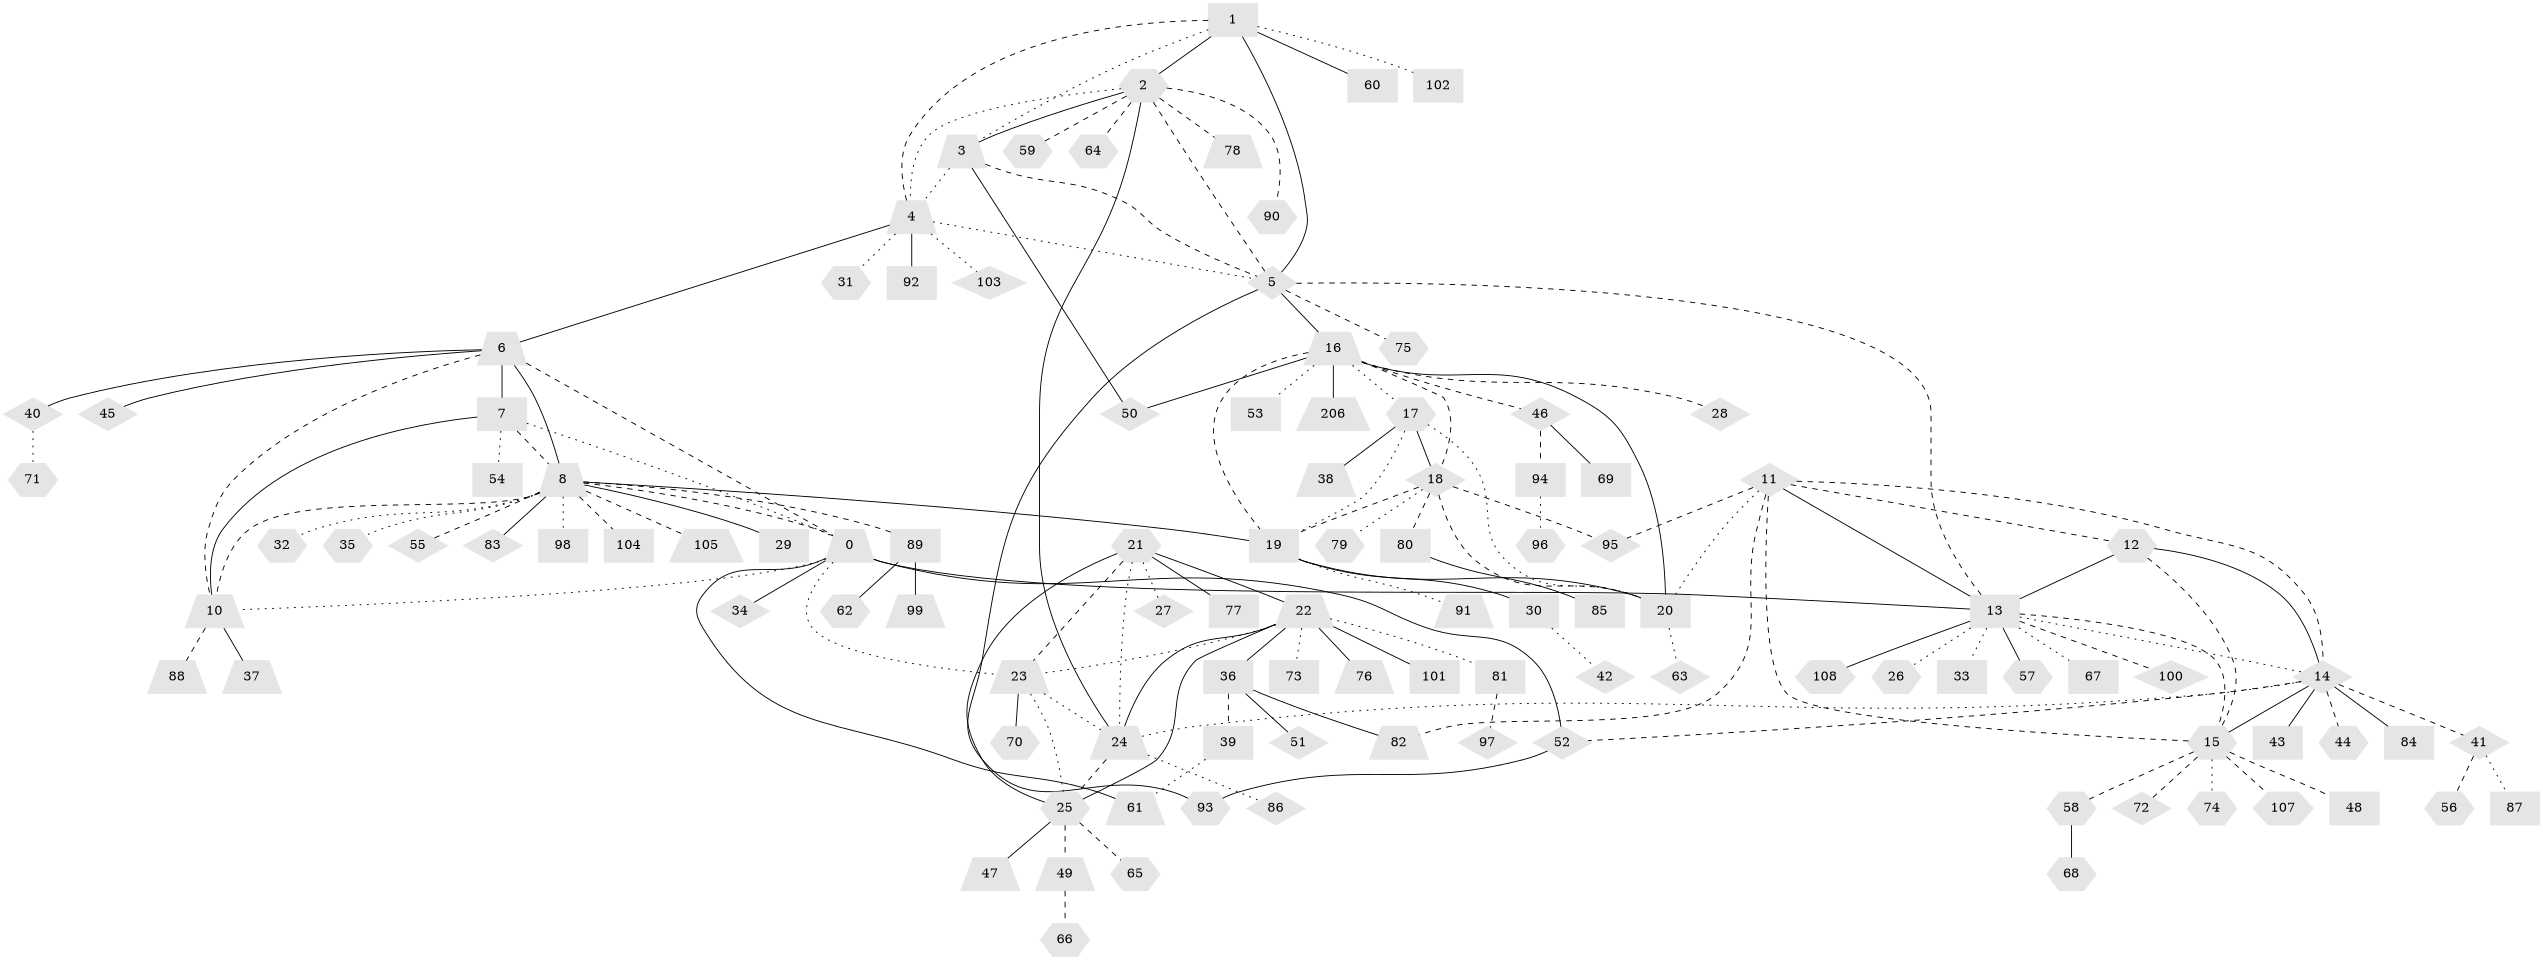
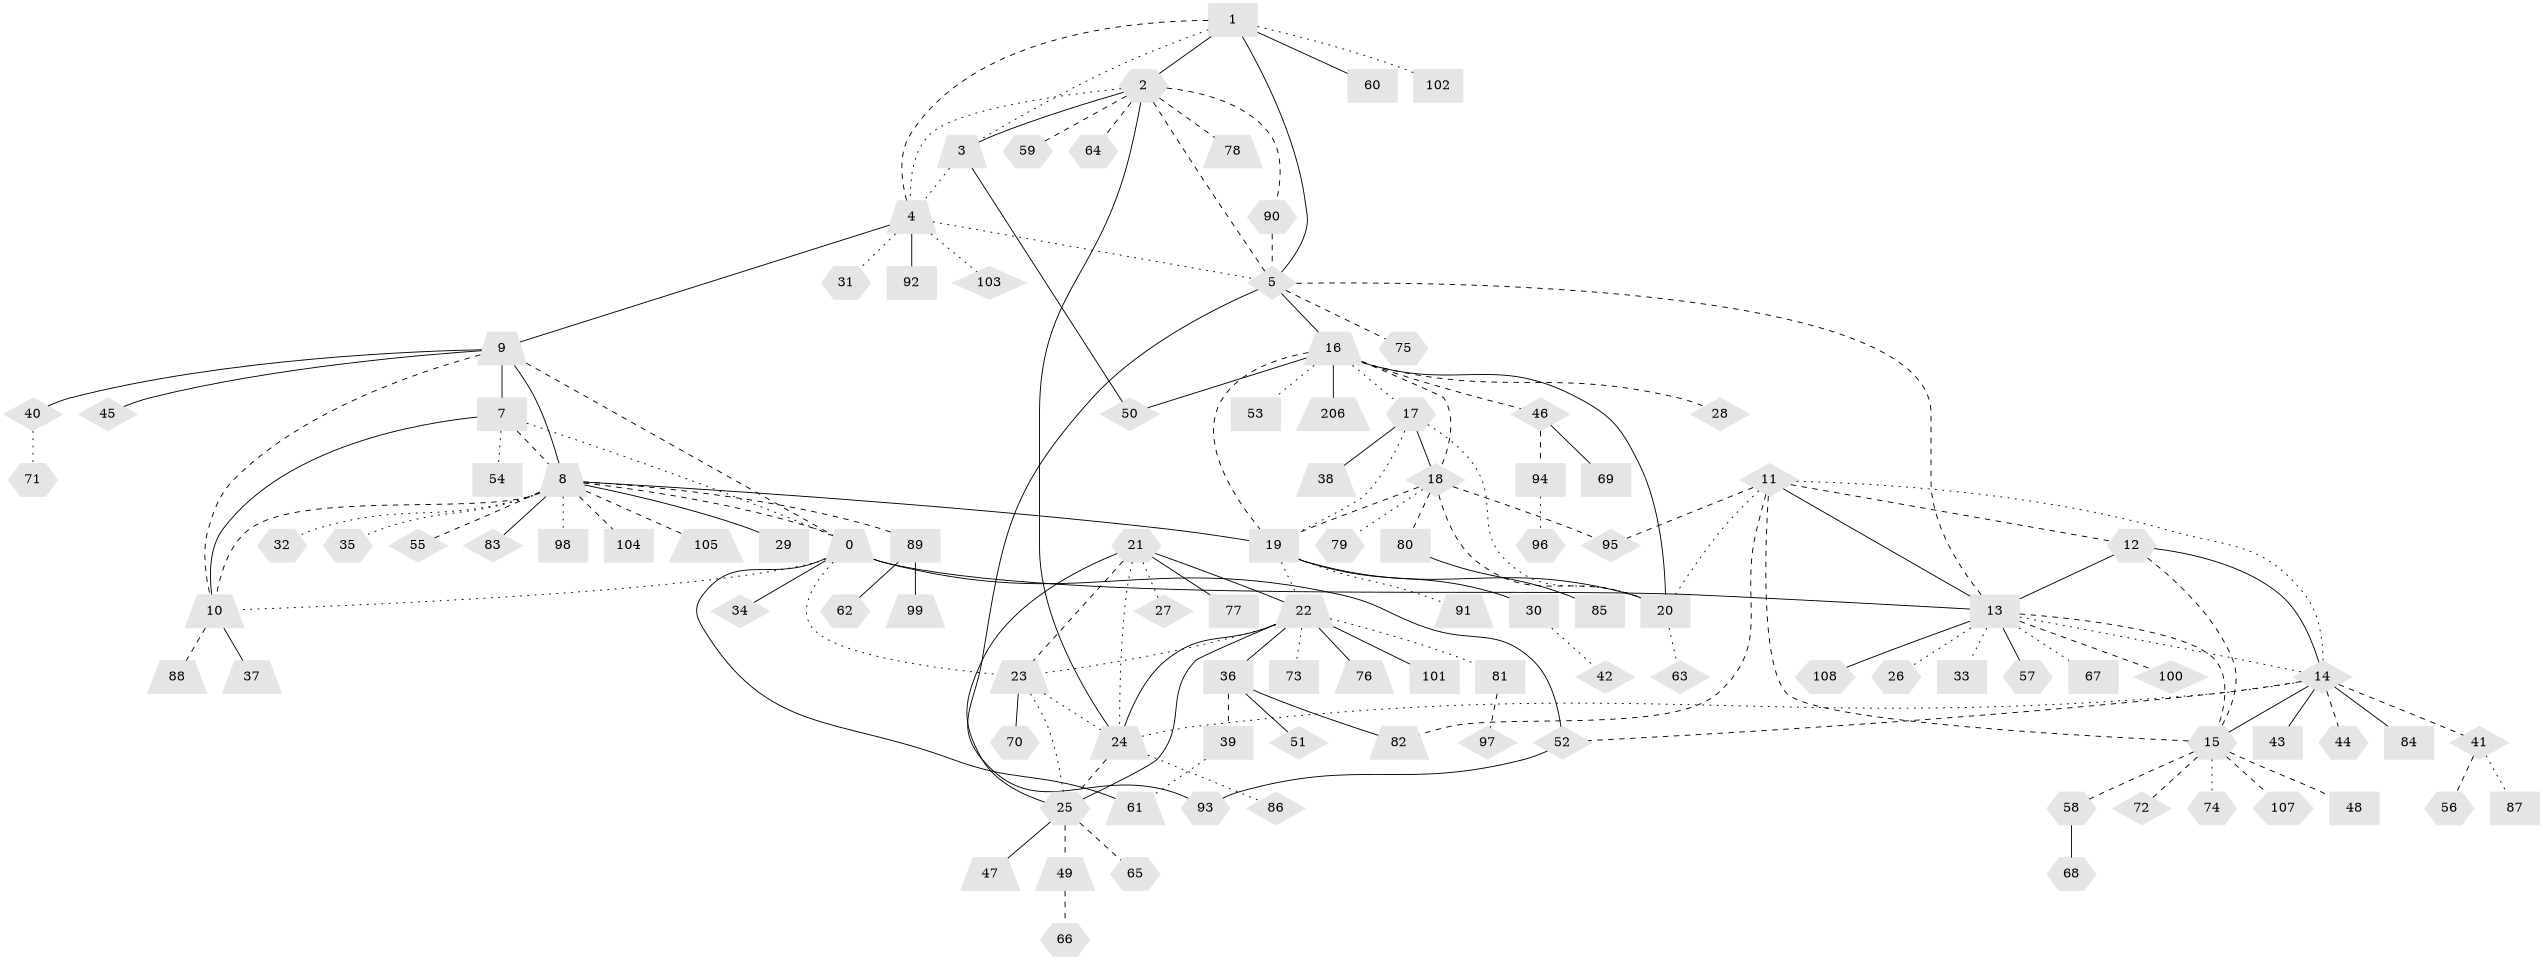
edge "3" -- "5": now "90" -- "5"
node "6": label "6" -> "9"
edge "11" -- "14": style dashed -> dotted
edge "19" -- "22": added
